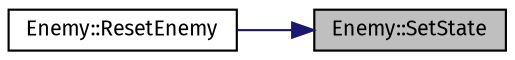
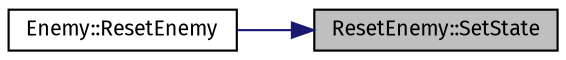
node "Enemy::SetState": label "Enemy::SetState" -> "ResetEnemy::SetState"
